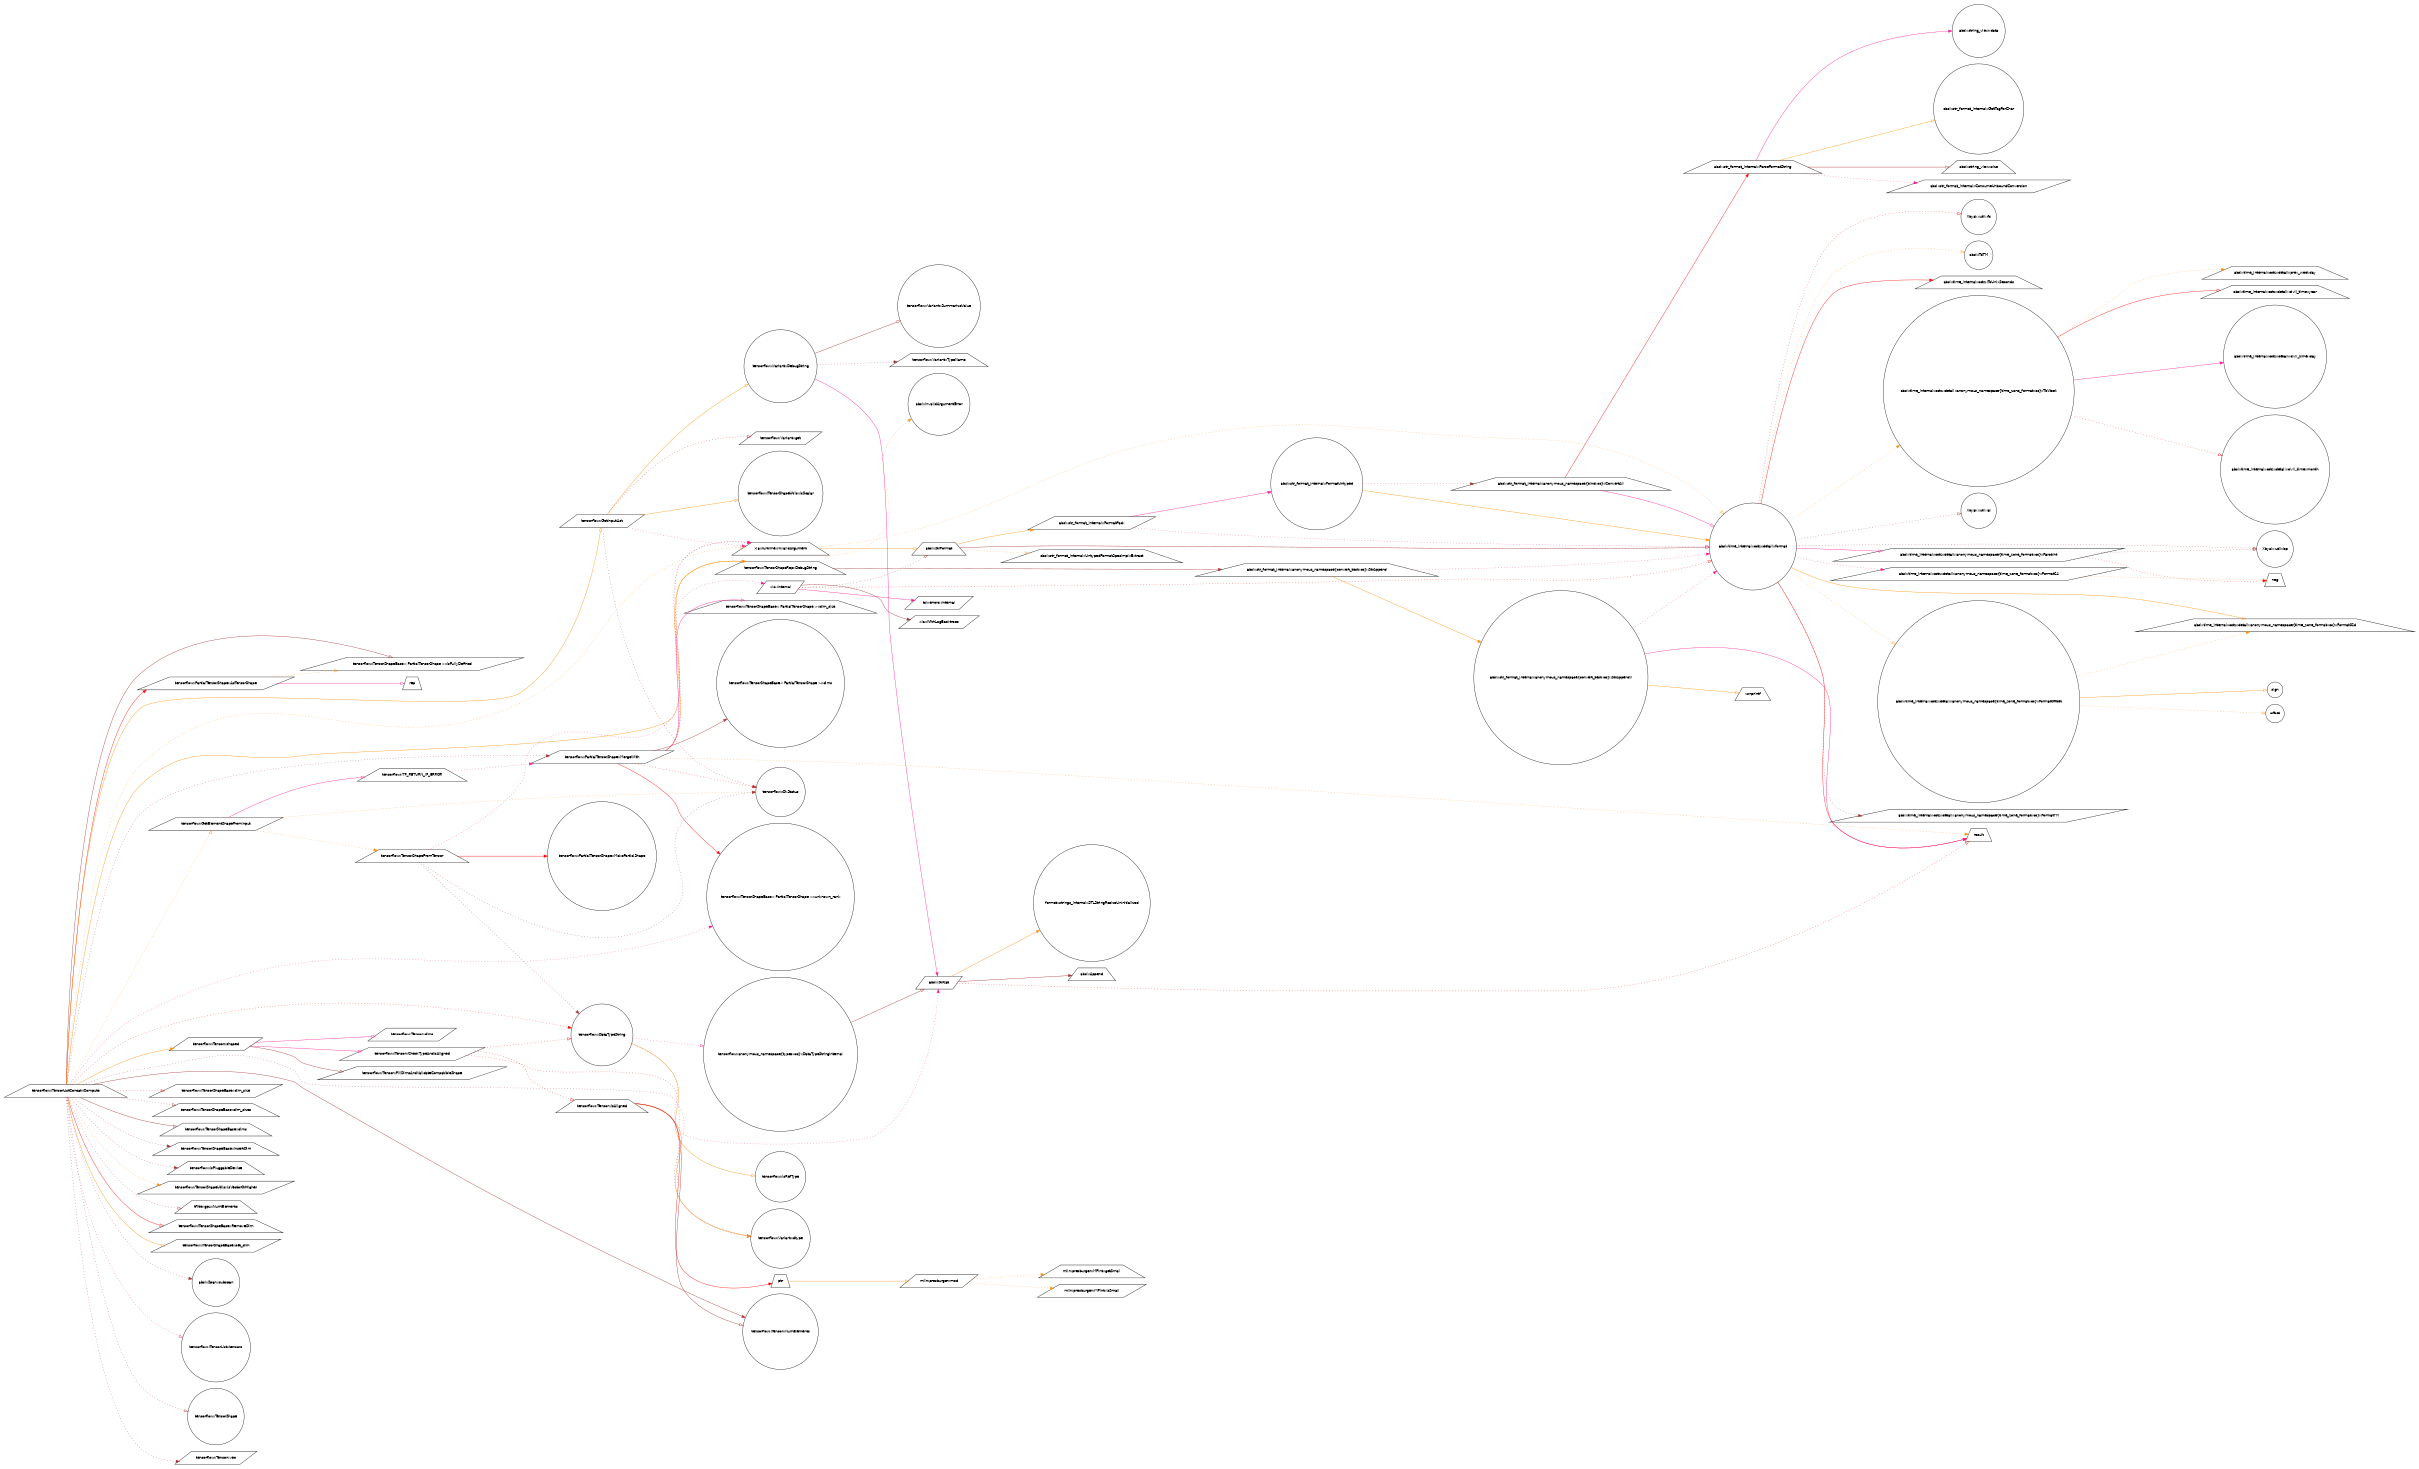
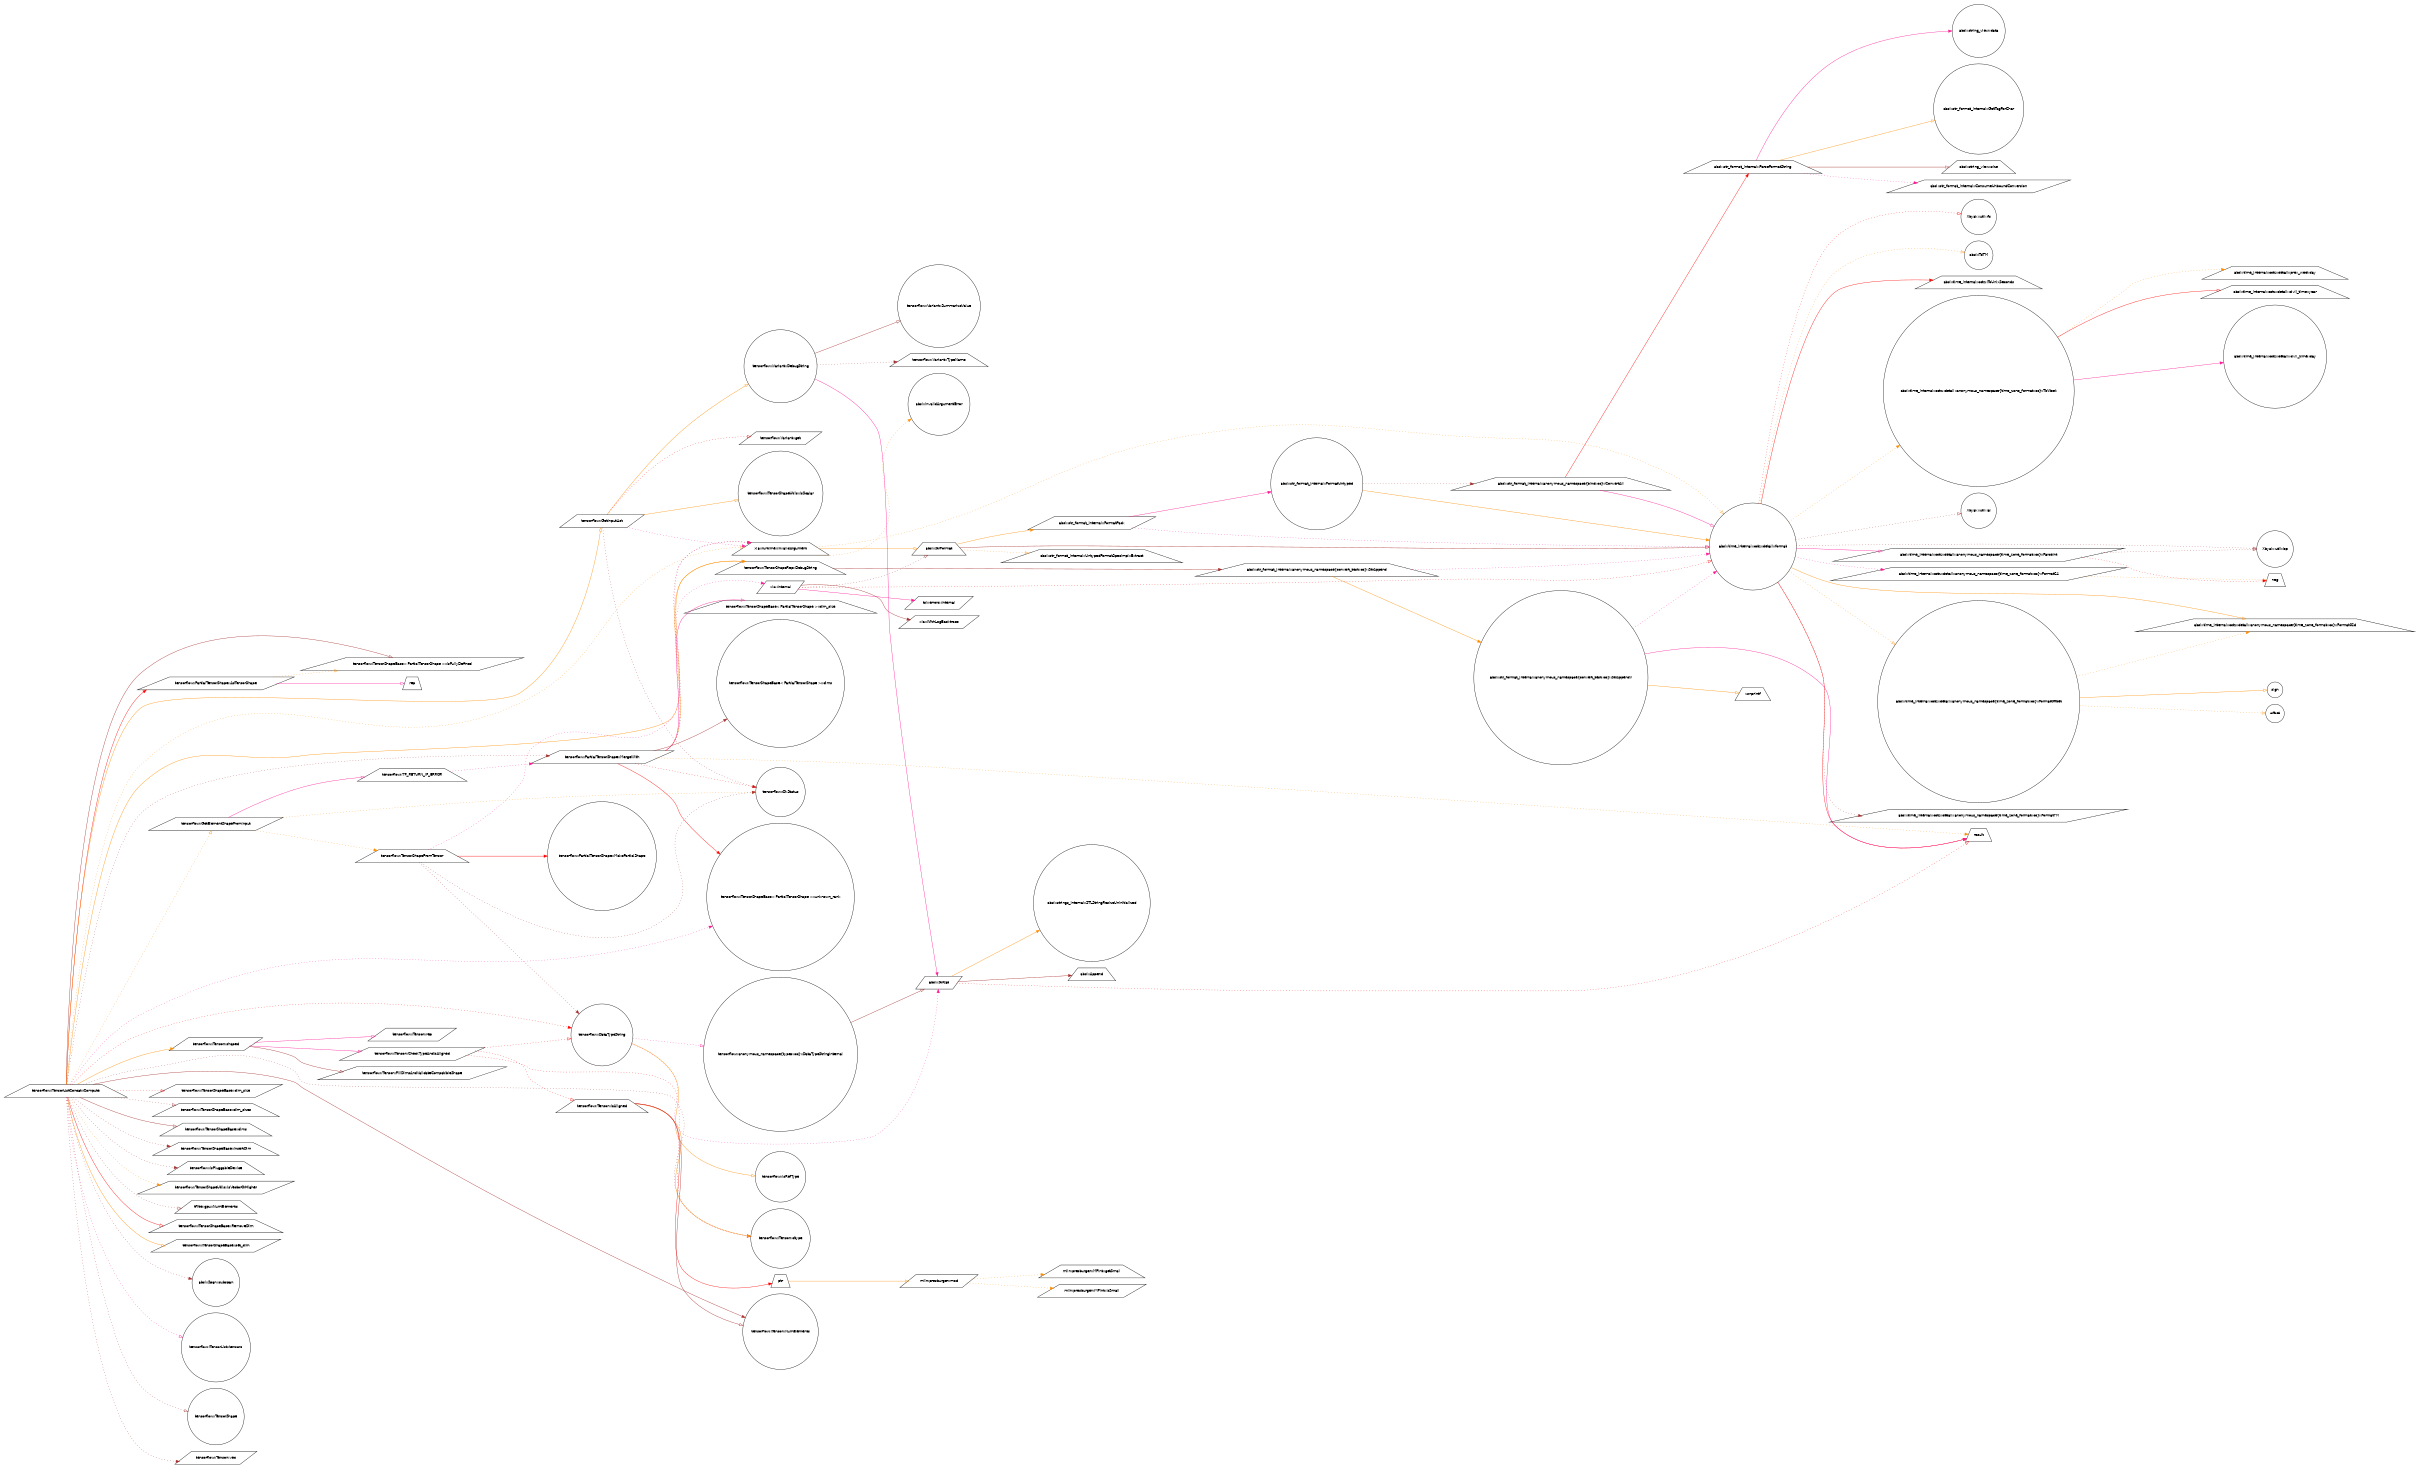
node "absl::time_internal::cctz::detail::civil_time::month": removed
node "format::strings_internal::STLStringResizeUninitialized": label "format::strings_internal::STLStringResizeUninitialized" -> "absl::strings_internal::STLStringResizeUninitialized"
node "tensorflow::Tensor::dims": label "tensorflow::Tensor::dims" -> "tensorflow::Tensor::rep"
node "tensorflow::Variant::dtype": label "tensorflow::Variant::dtype" -> "tensorflow::Tensor::dtype"
